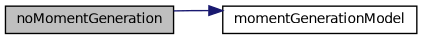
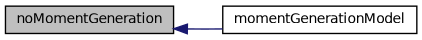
edge "noMomentGeneration" -> "momentGenerationModel": reversed
